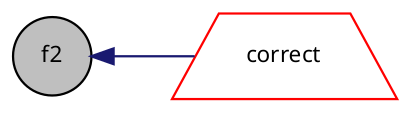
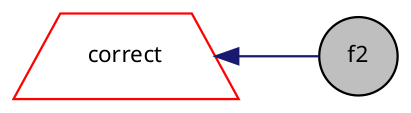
edge "correct" -> "f2": reversed
